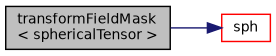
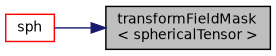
edge "transformFieldMask < sphericalTensor >" -> "sph": reversed
